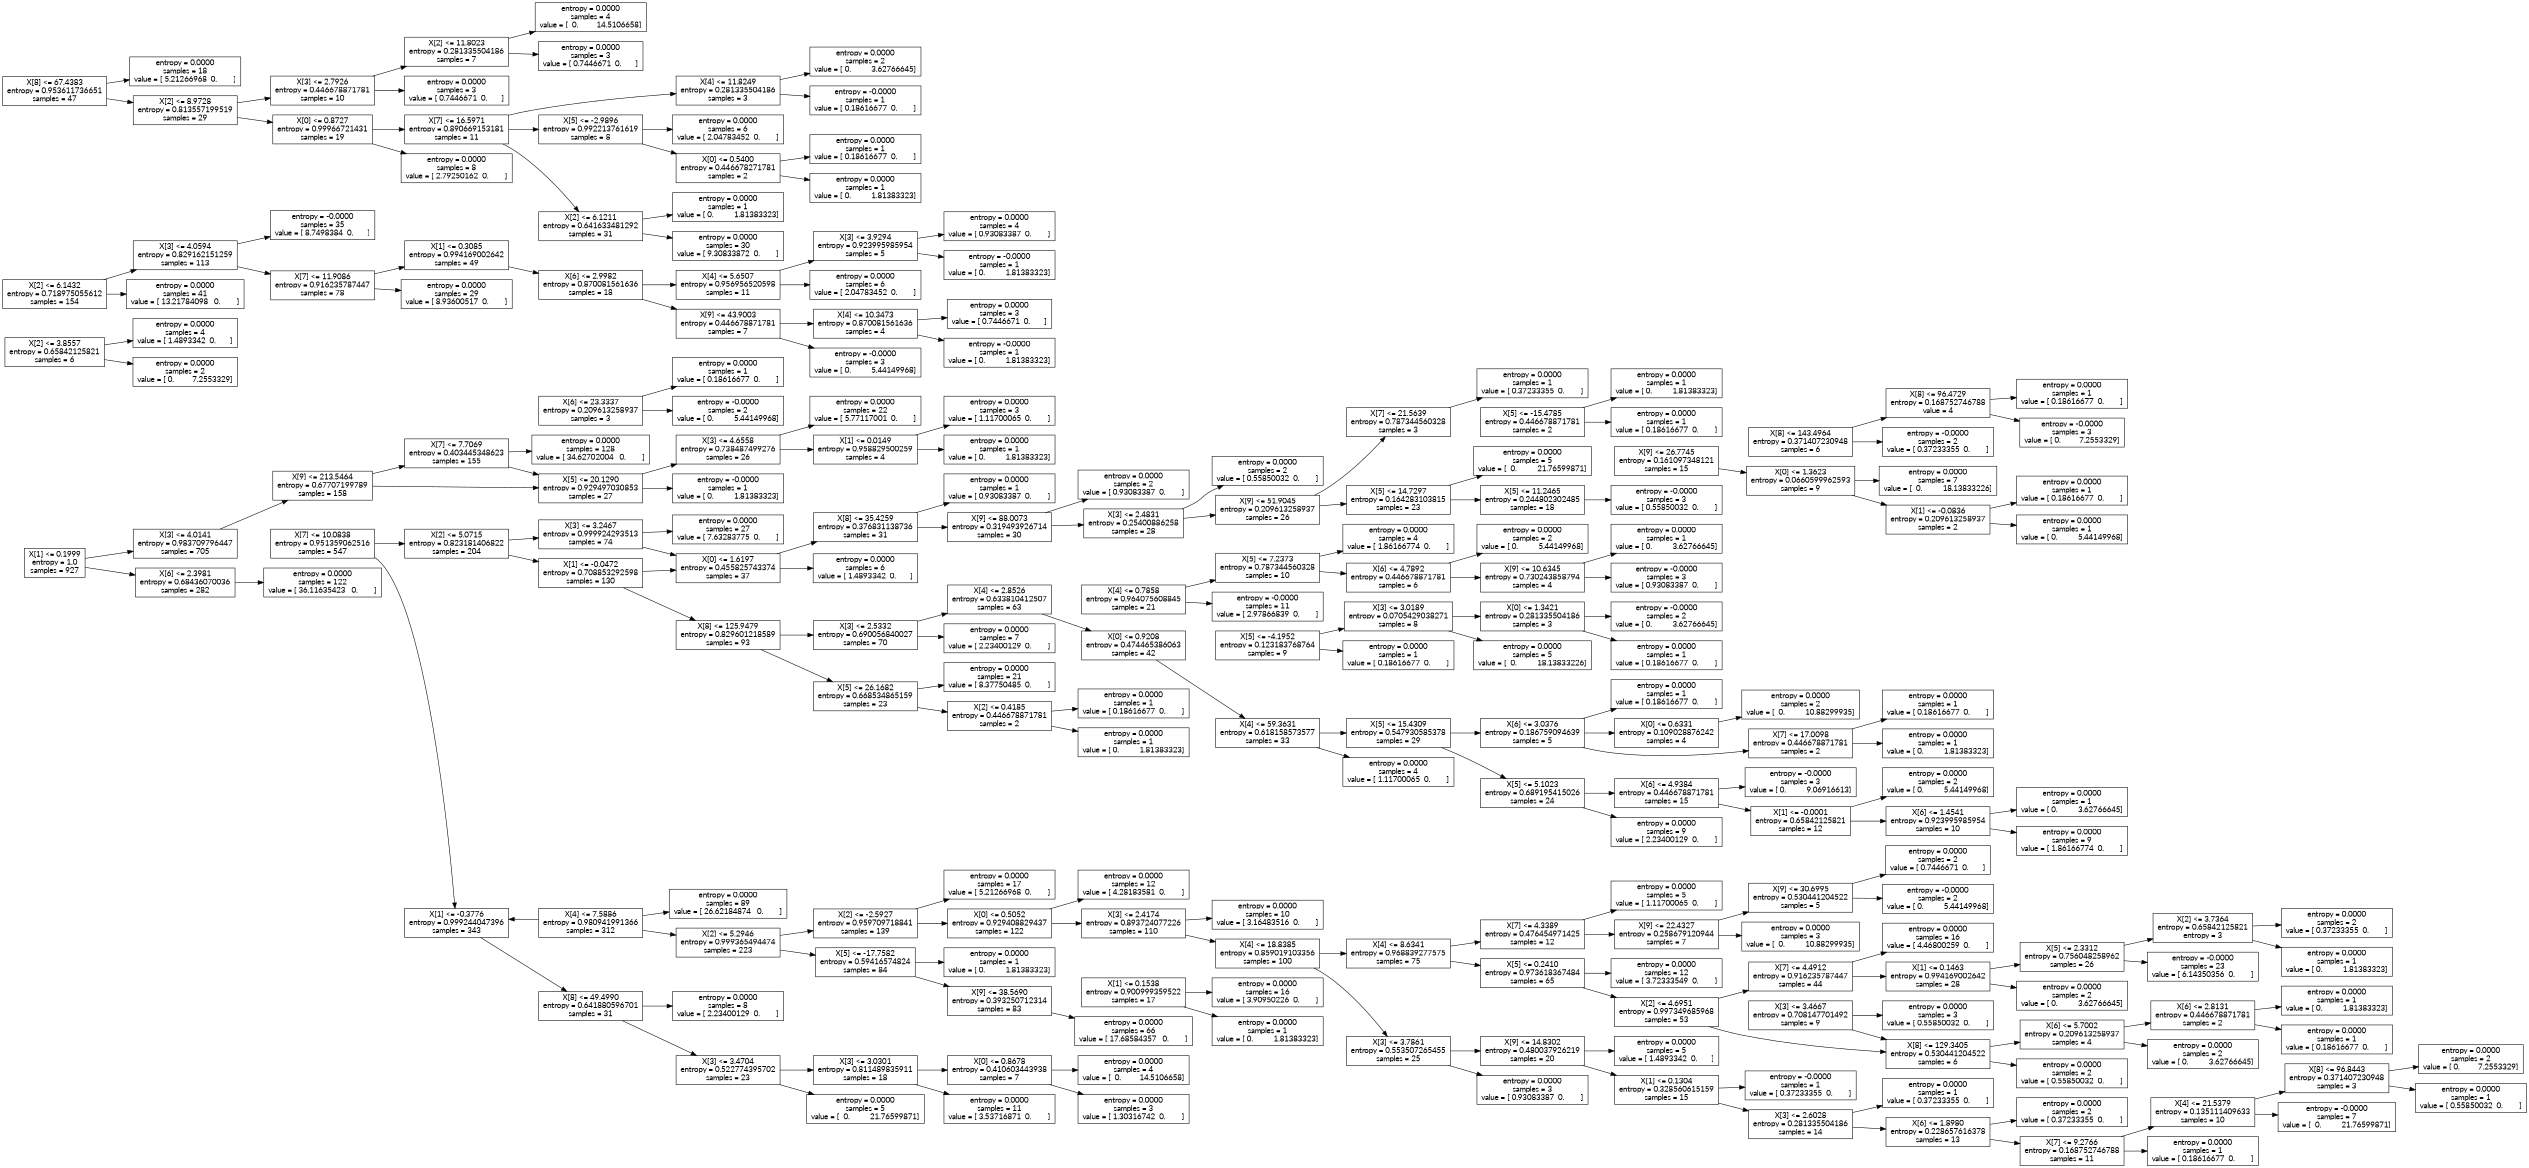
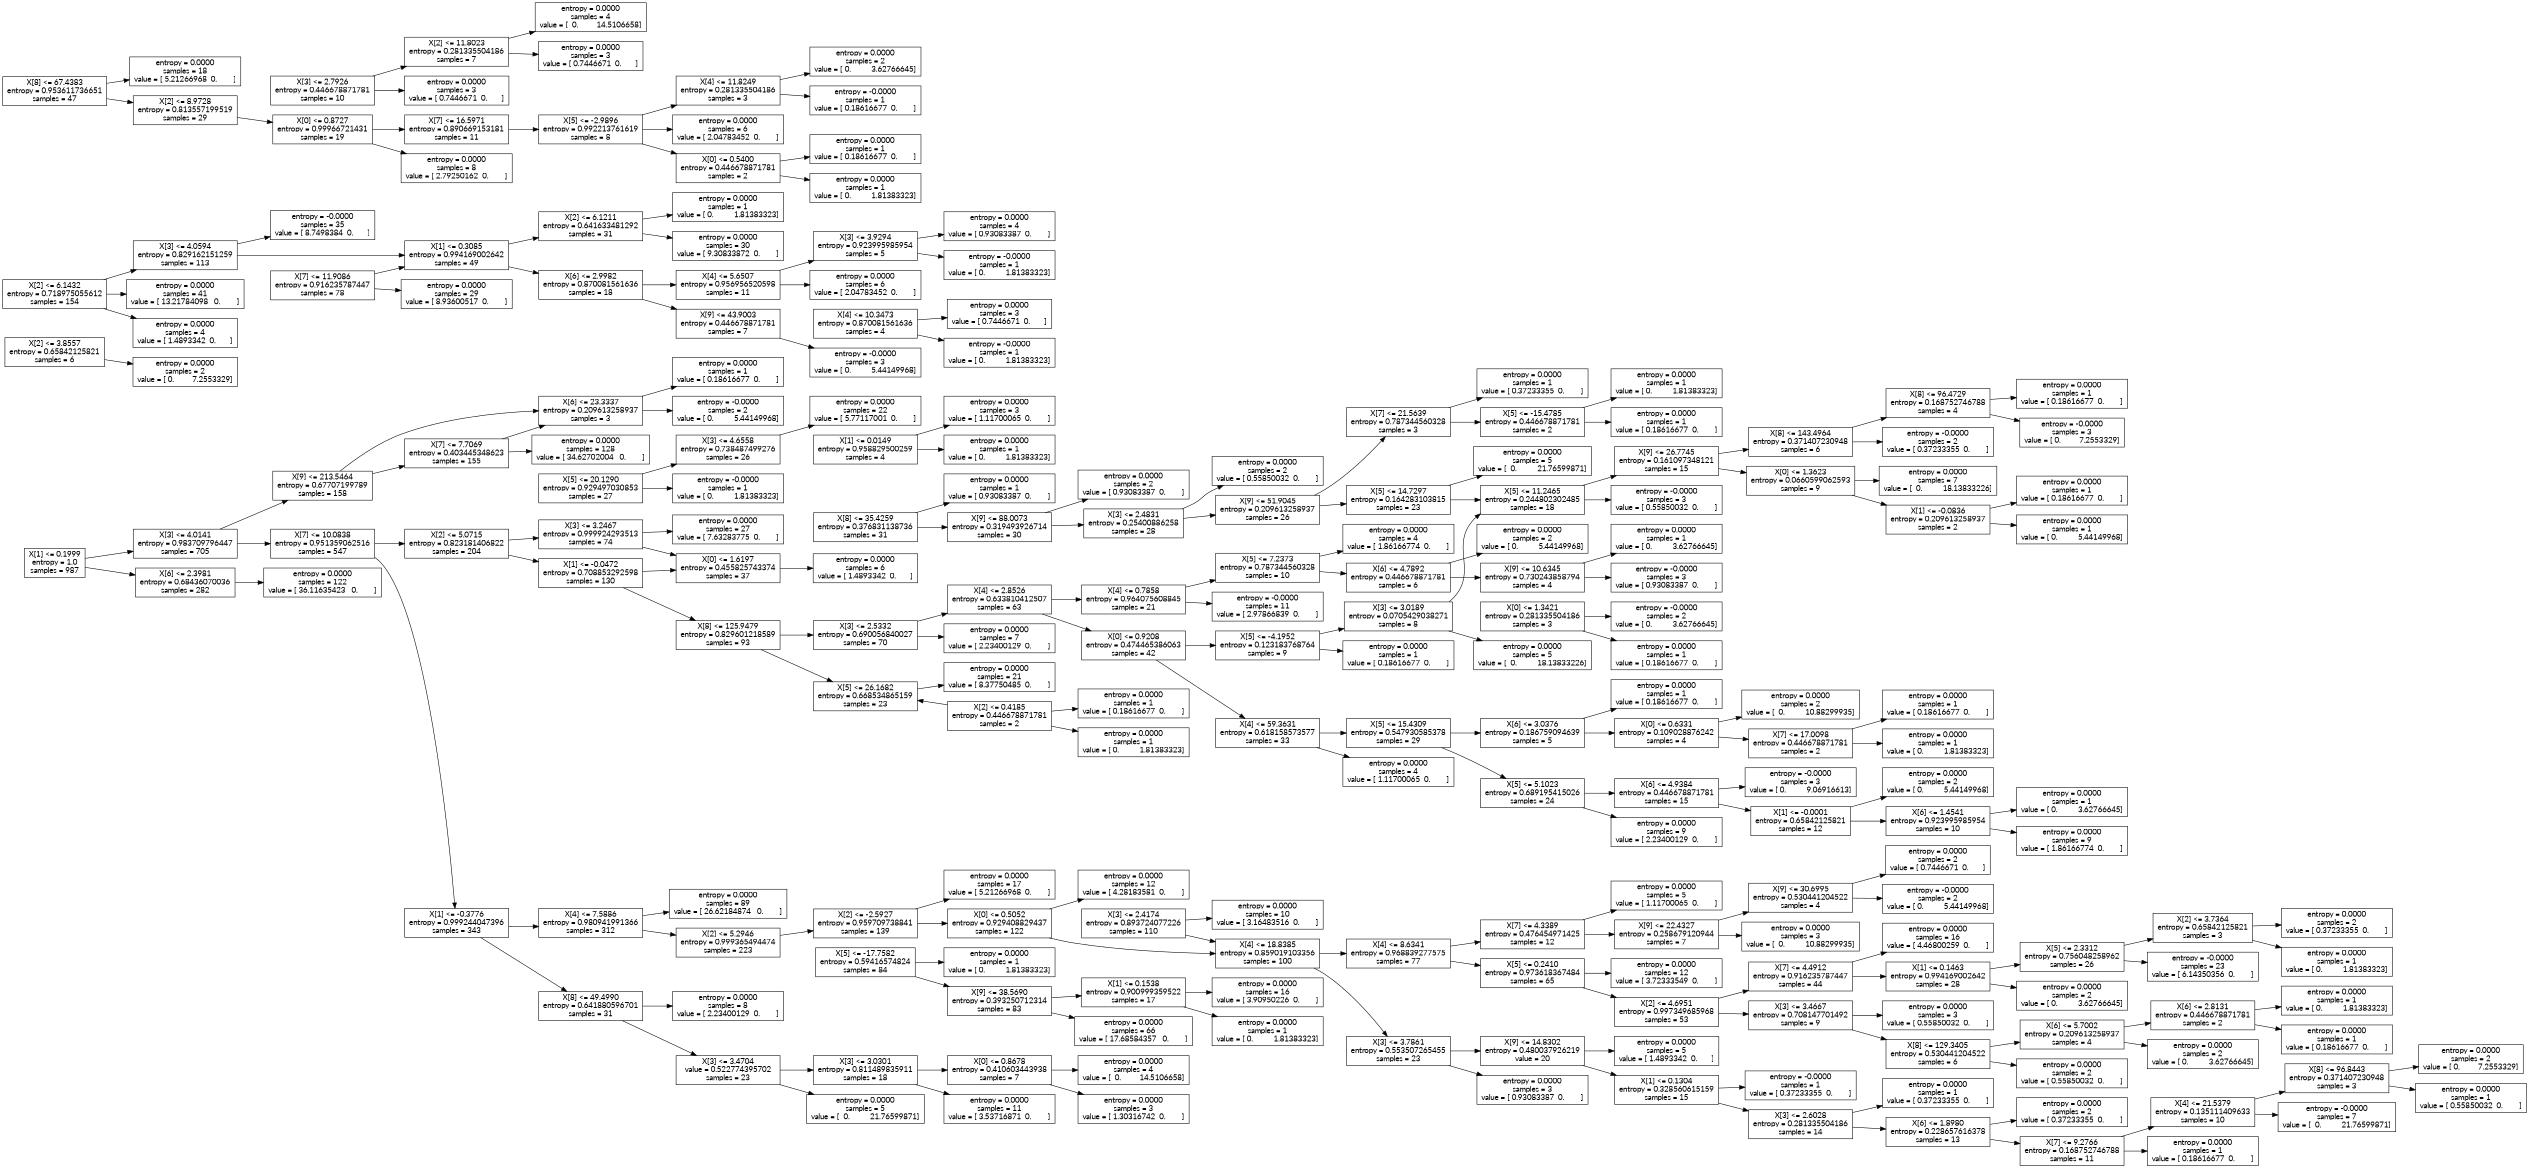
edge "X[2] <= 8.9728 entropy = 0.813557199519 samples = 29" -> "X[3] <= 2.7926 entropy = 0.446678871781 samples = 10": removed
edge "X[7] <= 16.5971 entropy = 0.890669153181 samples = 11" -> "X[4] <= 11.8249 entropy = 0.281335504186 samples = 3": now "X[5] <= -2.9896 entropy = 0.992213761619 samples = 8" -> "X[4] <= 11.8249 entropy = 0.281335504186 samples = 3"
node "X[0] <= 0.5400 entropy = 0.446678271781 samples = 2": label "X[0] <= 0.5400 entropy = 0.446678271781 samples = 2" -> "X[0] <= 0.5400 entropy = 0.446678871781 samples = 2"
edge "X[7] <= 16.5971 entropy = 0.890669153181 samples = 11" -> "X[2] <= 6.1211 entropy = 0.641633481292 samples = 31": now "X[1] <= 0.3085 entropy = 0.994169002642 samples = 49" -> "X[2] <= 6.1211 entropy = 0.641633481292 samples = 31"
edge "X[3] <= 4.0594 entropy = 0.829162151259 samples = 113" -> "X[7] <= 11.9086 entropy = 0.916235787447 samples = 78": now "X[3] <= 4.0594 entropy = 0.829162151259 samples = 113" -> "X[1] <= 0.3085 entropy = 0.994169002642 samples = 49"
edge "X[9] <= 43.9003 entropy = 0.446678871781 samples = 7" -> "X[4] <= 10.3473 entropy = 0.870081561636 samples = 4": removed
edge "X[2] <= 3.8557 entropy = 0.65842125821 samples = 6" -> "entropy = 0.0000 samples = 4 value = [ 1.4893342  0.       ]": now "X[2] <= 6.1432 entropy = 0.718975055612 samples = 154" -> "entropy = 0.0000 samples = 4 value = [ 1.4893342  0.       ]"
node "X[8] <= 96.4729 entropy = 0.168752746788 value = 4": label "X[8] <= 96.4729 entropy = 0.168752746788 value = 4" -> "X[8] <= 96.4729 entropy = 0.168752746788 samples = 4"
edge "X[7] <= 21.5639 entropy = 0.787344560328 samples = 3" -> "X[5] <= -15.4785 entropy = 0.446678871781 samples = 2": added
edge "X[3] <= 4.6558 entropy = 0.738487499276 samples = 26" -> "X[1] <= 0.0149 entropy = 0.958829500259 samples = 4": removed
edge "X[9] <= 26.7745 entropy = 0.161097348121 samples = 15" -> "X[8] <= 143.4964 entropy = 0.371407230948 samples = 6": added
edge "X[7] <= 7.7069 entropy = 0.403445348623 samples = 155" -> "X[5] <= 20.1290 entropy = 0.929497030853 samples = 27": now "X[7] <= 7.7069 entropy = 0.403445348623 samples = 155" -> "X[6] <= 23.3337 entropy = 0.209613258937 samples = 3"
edge "X[5] <= 11.2465 entropy = 0.244802302485 samples = 18" -> "X[9] <= 26.7745 entropy = 0.161097348121 samples = 15": added
node "X[0] <= 1.3623 entropy = 0.0660599962593 samples = 9": label "X[0] <= 1.3623 entropy = 0.0660599962593 samples = 9" -> "X[0] <= 1.3623 entropy = 0.0660599062593 samples = 9"
edge "X[9] <= 213.5464 entropy = 0.67707199789 samples = 158" -> "X[5] <= 20.1290 entropy = 0.929497030853 samples = 27": now "X[9] <= 213.5464 entropy = 0.67707199789 samples = 158" -> "X[6] <= 23.3337 entropy = 0.209613258937 samples = 3"
edge "X[3] <= 4.0141 entropy = 0.983709796447 samples = 705" -> "X[7] <= 10.0838 entropy = 0.951359062516 samples = 547": added
edge "X[0] <= 1.6197 entropy = 0.455825743374 samples = 37" -> "X[8] <= 35.4259 entropy = 0.376831138736 samples = 31": removed
node "X[1] <= 0.1999 entropy = 1.0 samples = 927": label "X[1] <= 0.1999 entropy = 1.0 samples = 927" -> "X[1] <= 0.1999 entropy = 1.0 samples = 987"
edge "X[4] <= 2.8526 entropy = 0.633810412507 samples = 63" -> "X[4] <= 0.7858 entropy = 0.964075608845 samples = 21": added
edge "X[3] <= 3.0189 entropy = 0.0705429038271 samples = 8" -> "X[0] <= 1.3421 entropy = 0.281335504186 samples = 3": now "X[3] <= 3.0189 entropy = 0.0705429038271 samples = 8" -> "X[5] <= 11.2465 entropy = 0.244802302485 samples = 18"
edge "X[0] <= 0.9208 entropy = 0.474465386063 samples = 42" -> "X[5] <= -4.1952 entropy = 0.123183768764 samples = 9": added
edge "X[5] <= 26.1682 entropy = 0.668534865159 samples = 23" -> "X[2] <= 0.4185 entropy = 0.446678871781 samples = 2": reversed
edge "X[6] <= 3.0376 entropy = 0.186759094639 samples = 5" -> "X[7] <= 17.0098 entropy = 0.446678871781 samples = 2": now "X[0] <= 0.6331 entropy = 0.109028876242 samples = 4" -> "X[7] <= 17.0098 entropy = 0.446678871781 samples = 2"
node "X[9] <= 30.6995 entropy = 0.530441204522 samples = 5": label "X[9] <= 30.6995 entropy = 0.530441204522 samples = 5" -> "X[9] <= 30.6995 entropy = 0.530441204522 samples = 4"
edge "X[4] <= 7.5886 entropy = 0.980941991366 samples = 312" -> "X[1] <= -0.3776 entropy = 0.999244047396 samples = 343": reversed
node "X[2] <= -2.5927 entropy = 0.959709718841 samples = 139": label "X[2] <= -2.5927 entropy = 0.959709718841 samples = 139" -> "X[2] <= -2.5927 entropy = 0.959709738841 samples = 139"
edge "X[0] <= 0.5052 entropy = 0.929408829437 samples = 122" -> "X[3] <= 2.4174 entropy = 0.893724077226 samples = 110": now "X[0] <= 0.5052 entropy = 0.929408829437 samples = 122" -> "X[4] <= 18.8385 entropy = 0.859019103356 samples = 100"
node "X[2] <= 3.7364 entropy = 0.65842125821 entropy = 3": label "X[2] <= 3.7364 entropy = 0.65842125821 entropy = 3" -> "X[2] <= 3.7364 entropy = 0.65842125821 samples = 3"
edge "X[2] <= 5.2946 entropy = 0.999365494474 samples = 223" -> "X[5] <= -17.7582 entropy = 0.59416574824 samples = 84": removed
node "X[4] <= 8.6341 entropy = 0.968839277575 samples = 75": label "X[4] <= 8.6341 entropy = 0.968839277575 samples = 75" -> "X[4] <= 8.6341 entropy = 0.968839277575 samples = 77"
edge "X[9] <= 38.5690 entropy = 0.393250712314 samples = 83" -> "X[1] <= 0.1538 entropy = 0.900999359522 samples = 17": added
edge "X[2] <= 4.6951 entropy = 0.997349685968 samples = 53" -> "X[8] <= 129.3405 entropy = 0.530441204522 samples = 6": now "X[2] <= 4.6951 entropy = 0.997349685968 samples = 53" -> "X[3] <= 3.4667 entropy = 0.708147701492 samples = 9"
node "X[3] <= 3.7861 entropy = 0.553507265455 samples = 25": label "X[3] <= 3.7861 entropy = 0.553507265455 samples = 25" -> "X[3] <= 3.7861 entropy = 0.553507265455 samples = 23"
node "X[9] <= 14.8302 entropy = 0.480037926219 samples = 20": label "X[9] <= 14.8302 entropy = 0.480037926219 samples = 20" -> "X[9] <= 14.8302 entropy = 0.480037926219 value = 20"
node "X[3] <= 3.4704 entropy = 0.522774395702 samples = 23": label "X[3] <= 3.4704 entropy = 0.522774395702 samples = 23" -> "X[3] <= 3.4704 value = 0.522774395702 samples = 23"
